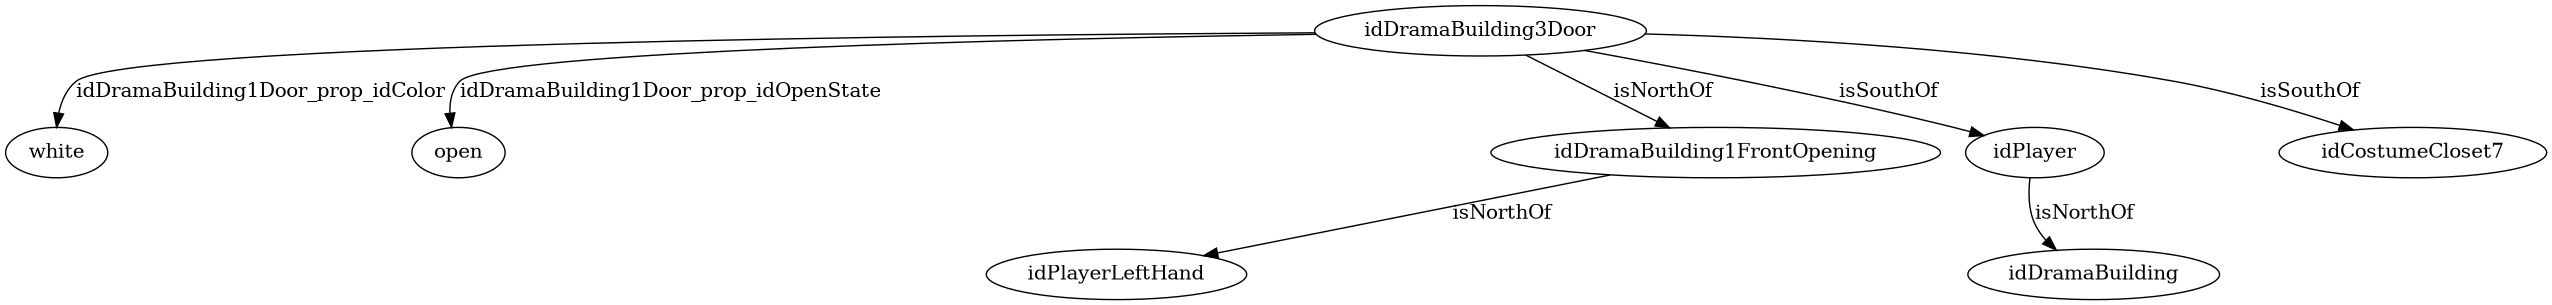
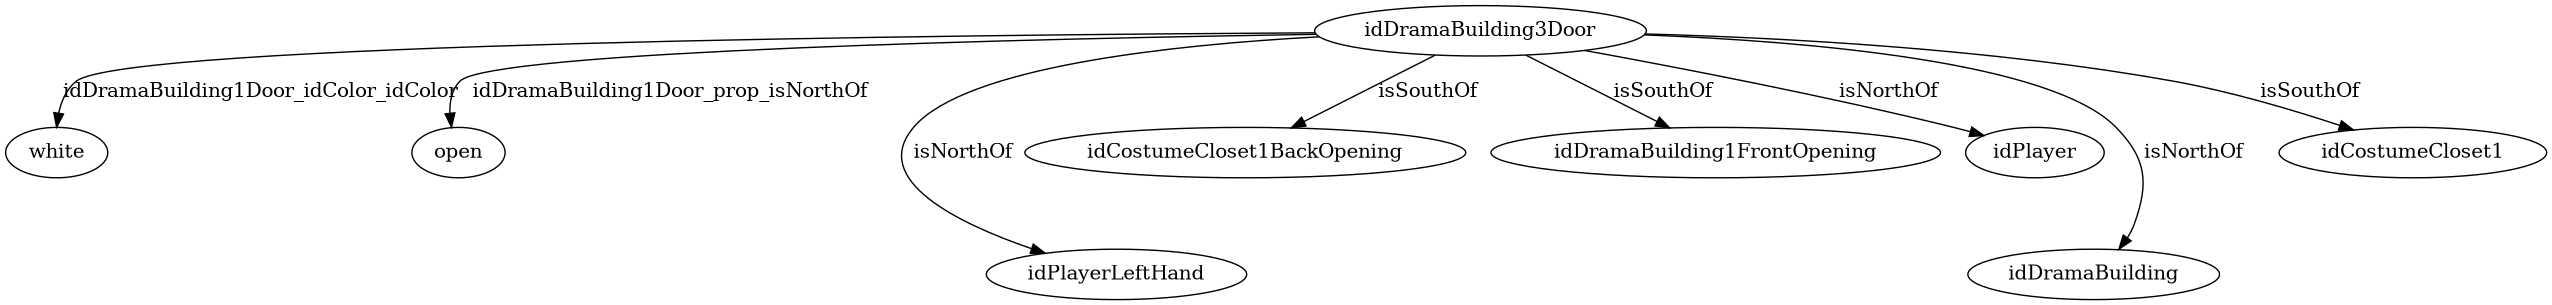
edge "idDramaBuilding3Door" -> "white": label "idDramaBuilding1Door_prop_idColor" -> "idDramaBuilding1Door_idColor_idColor"
edge "idDramaBuilding3Door" -> "open": label "idDramaBuilding1Door_prop_idOpenState" -> "idDramaBuilding1Door_prop_isNorthOf"
edge "idDramaBuilding3Door" -> "idDramaBuilding1FrontOpening": label "isNorthOf" -> "isSouthOf"
edge "idDramaBuilding3Door" -> "idPlayer": label "isSouthOf" -> "isNorthOf"
node "idCostumeCloset1BackOpening": added
node "idCostumeCloset7": label "idCostumeCloset7" -> "idCostumeCloset1"
edge "idPlayer" -> "idDramaBuilding": now "idDramaBuilding3Door" -> "idDramaBuilding"
edge "idDramaBuilding1FrontOpening" -> "idPlayerLeftHand": now "idDramaBuilding3Door" -> "idPlayerLeftHand"
